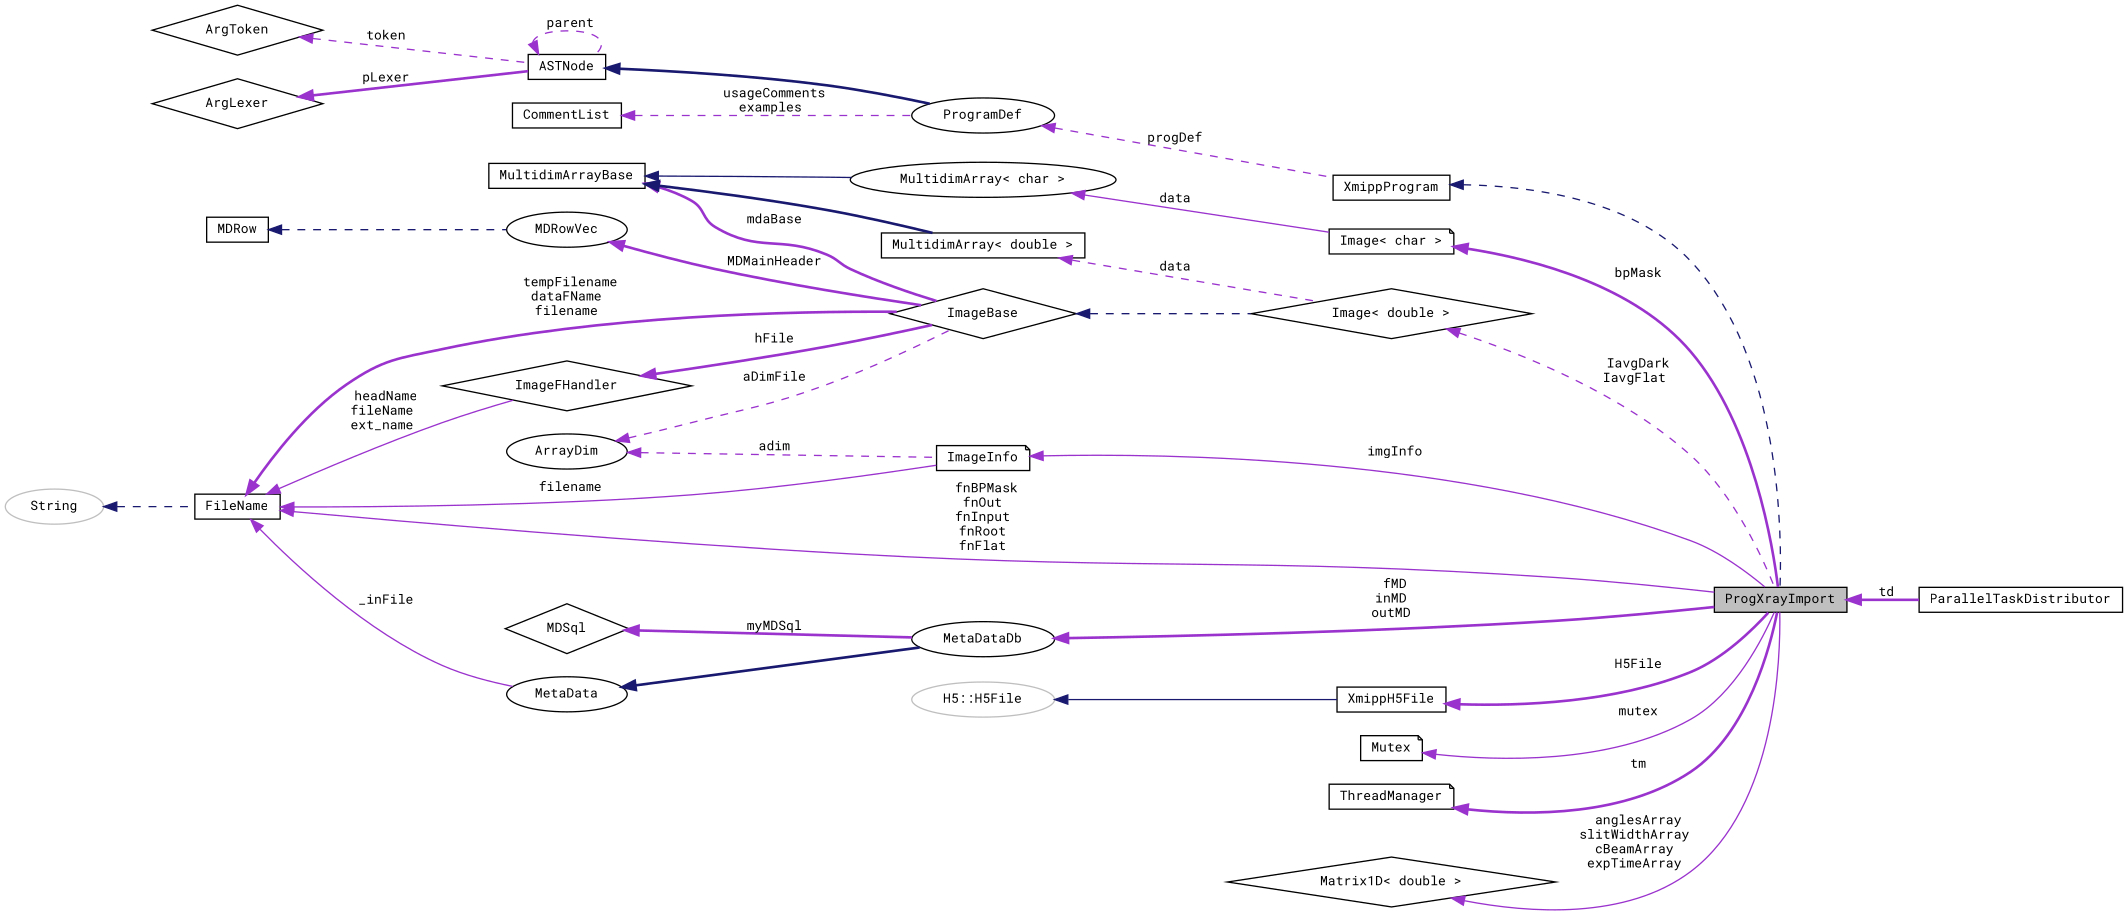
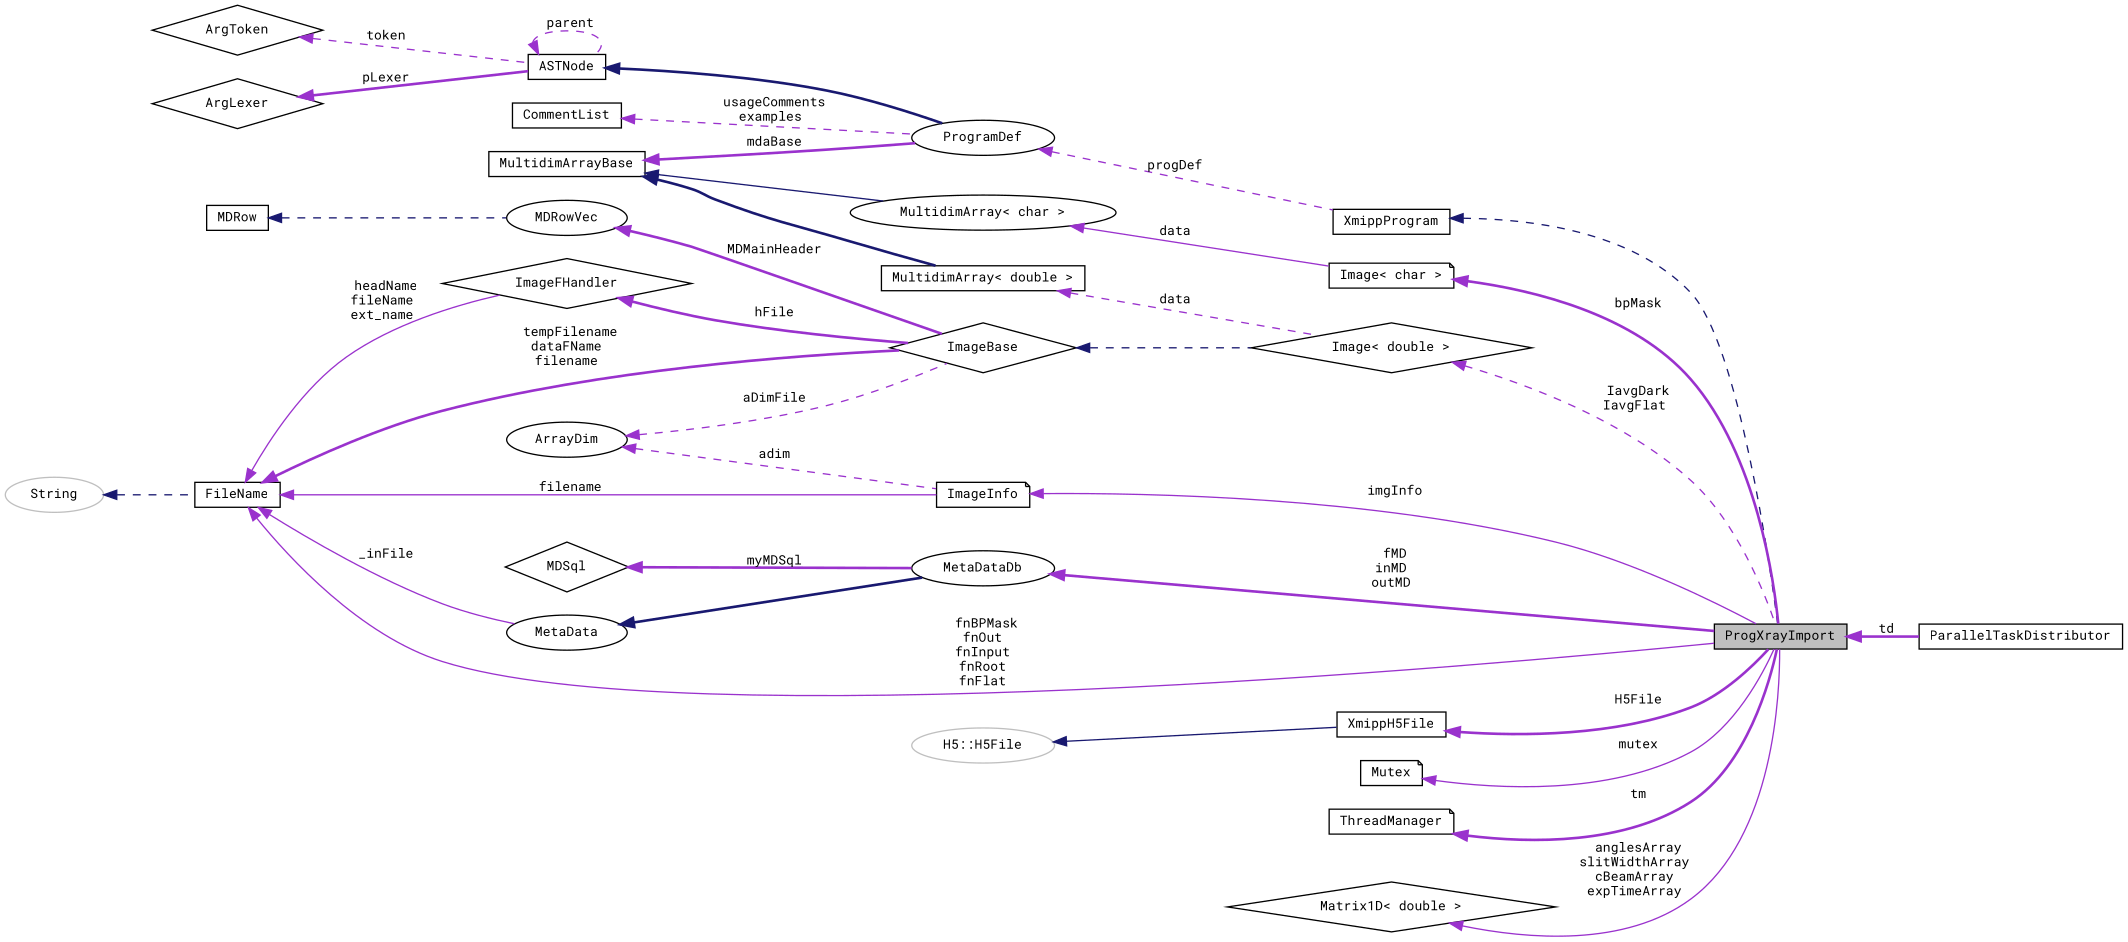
edge "ImageBase" -> "MultidimArrayBase": now "ProgramDef" -> "MultidimArrayBase"
